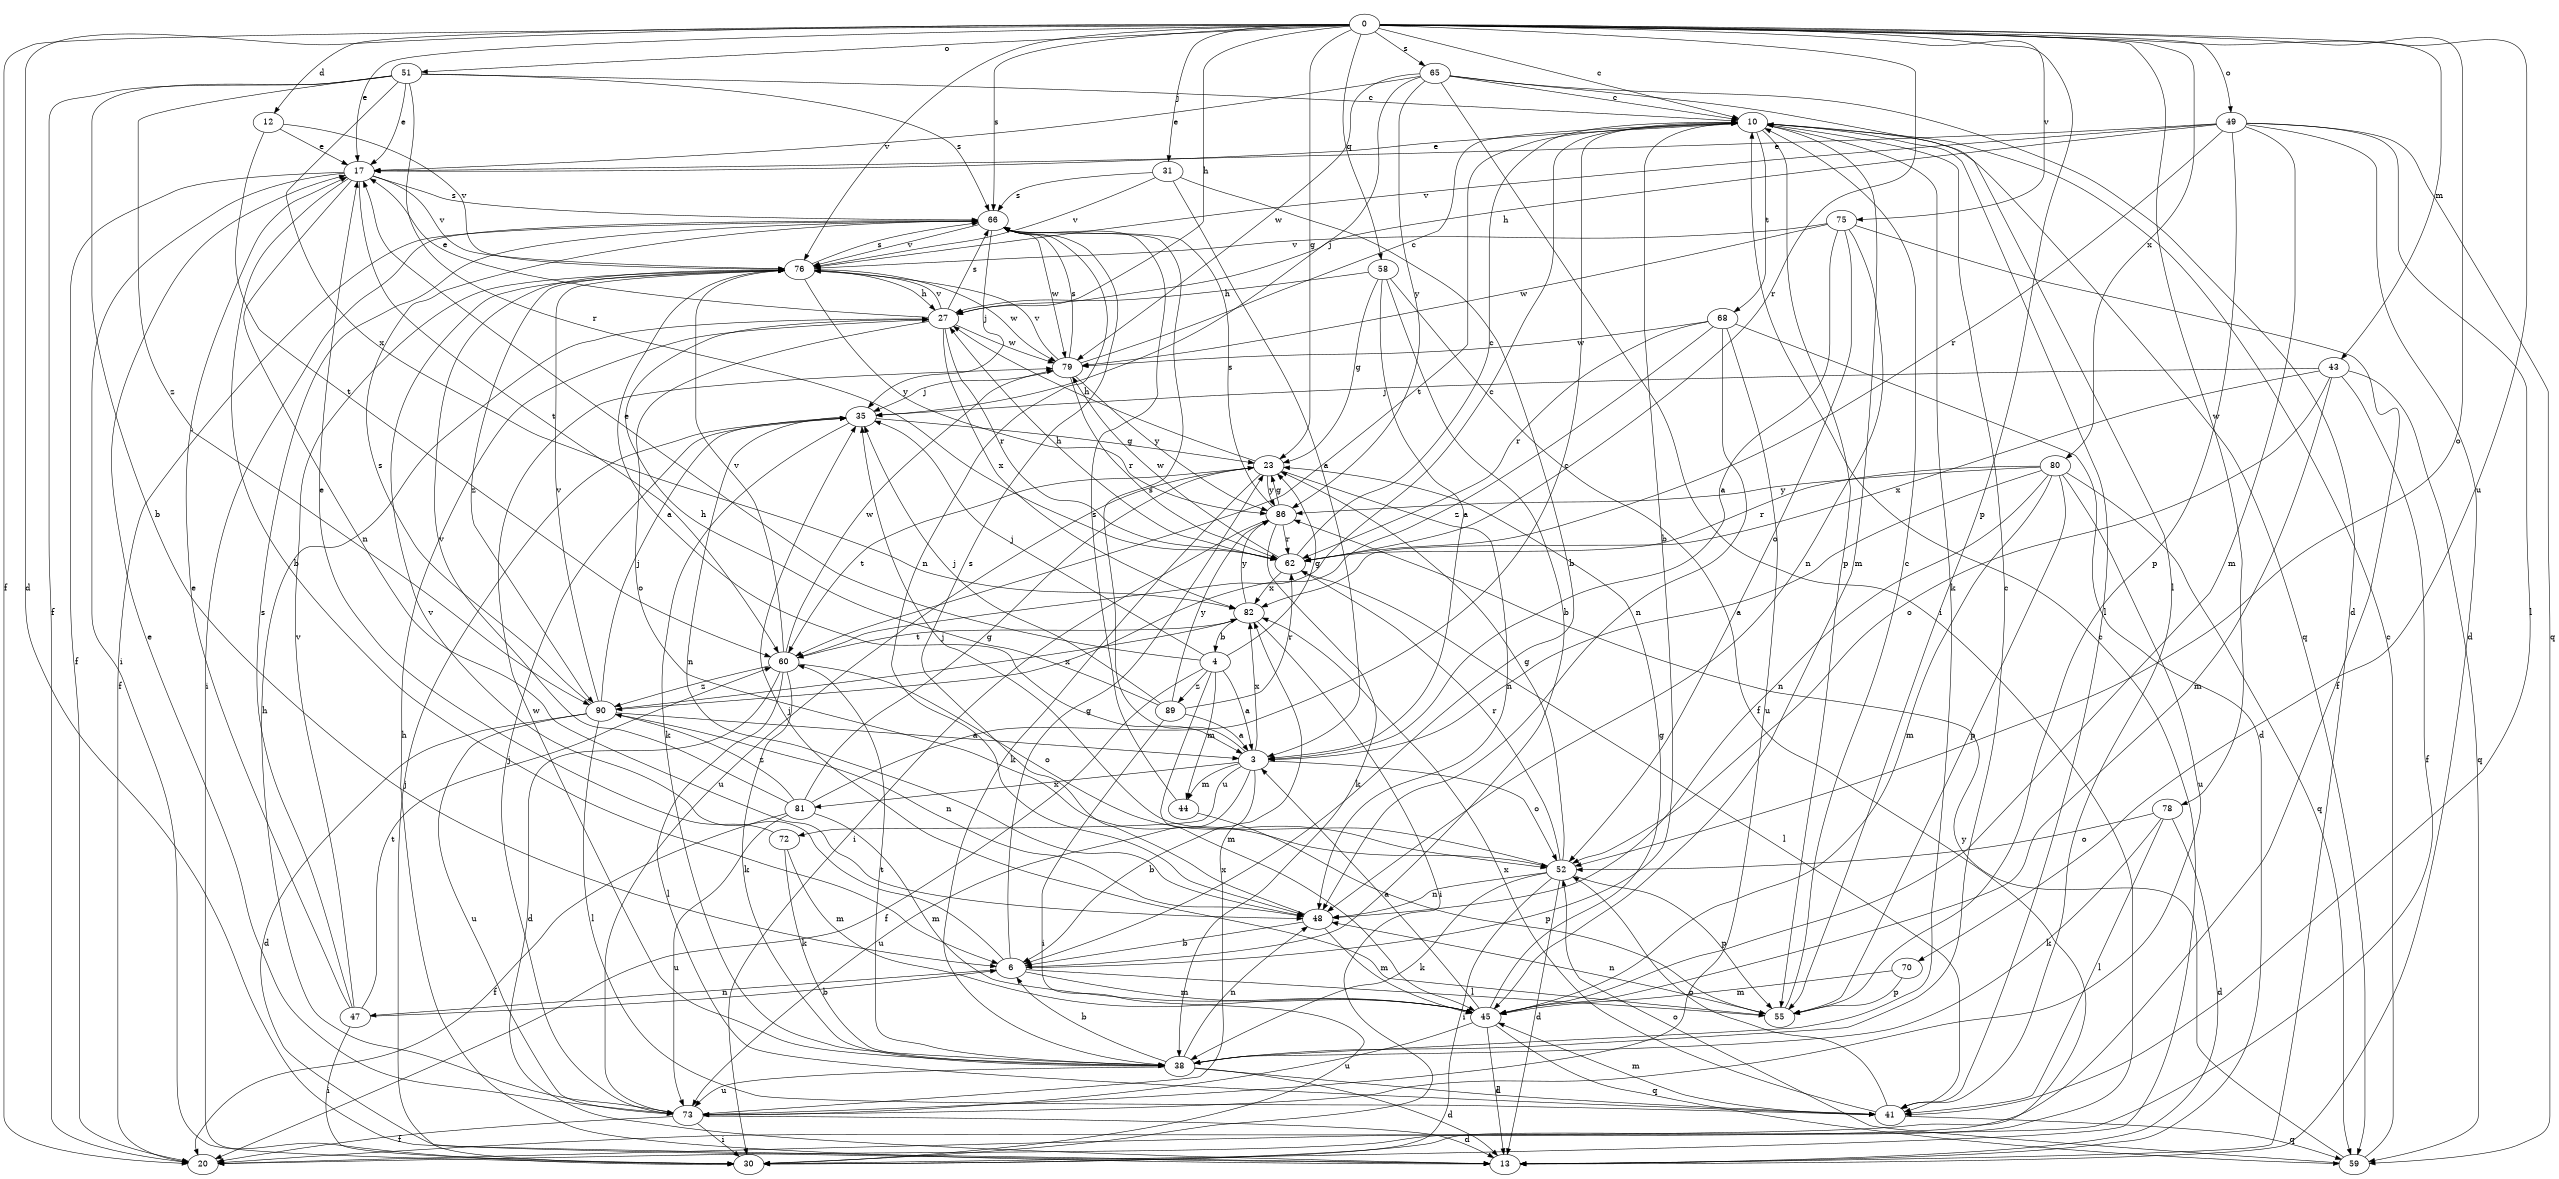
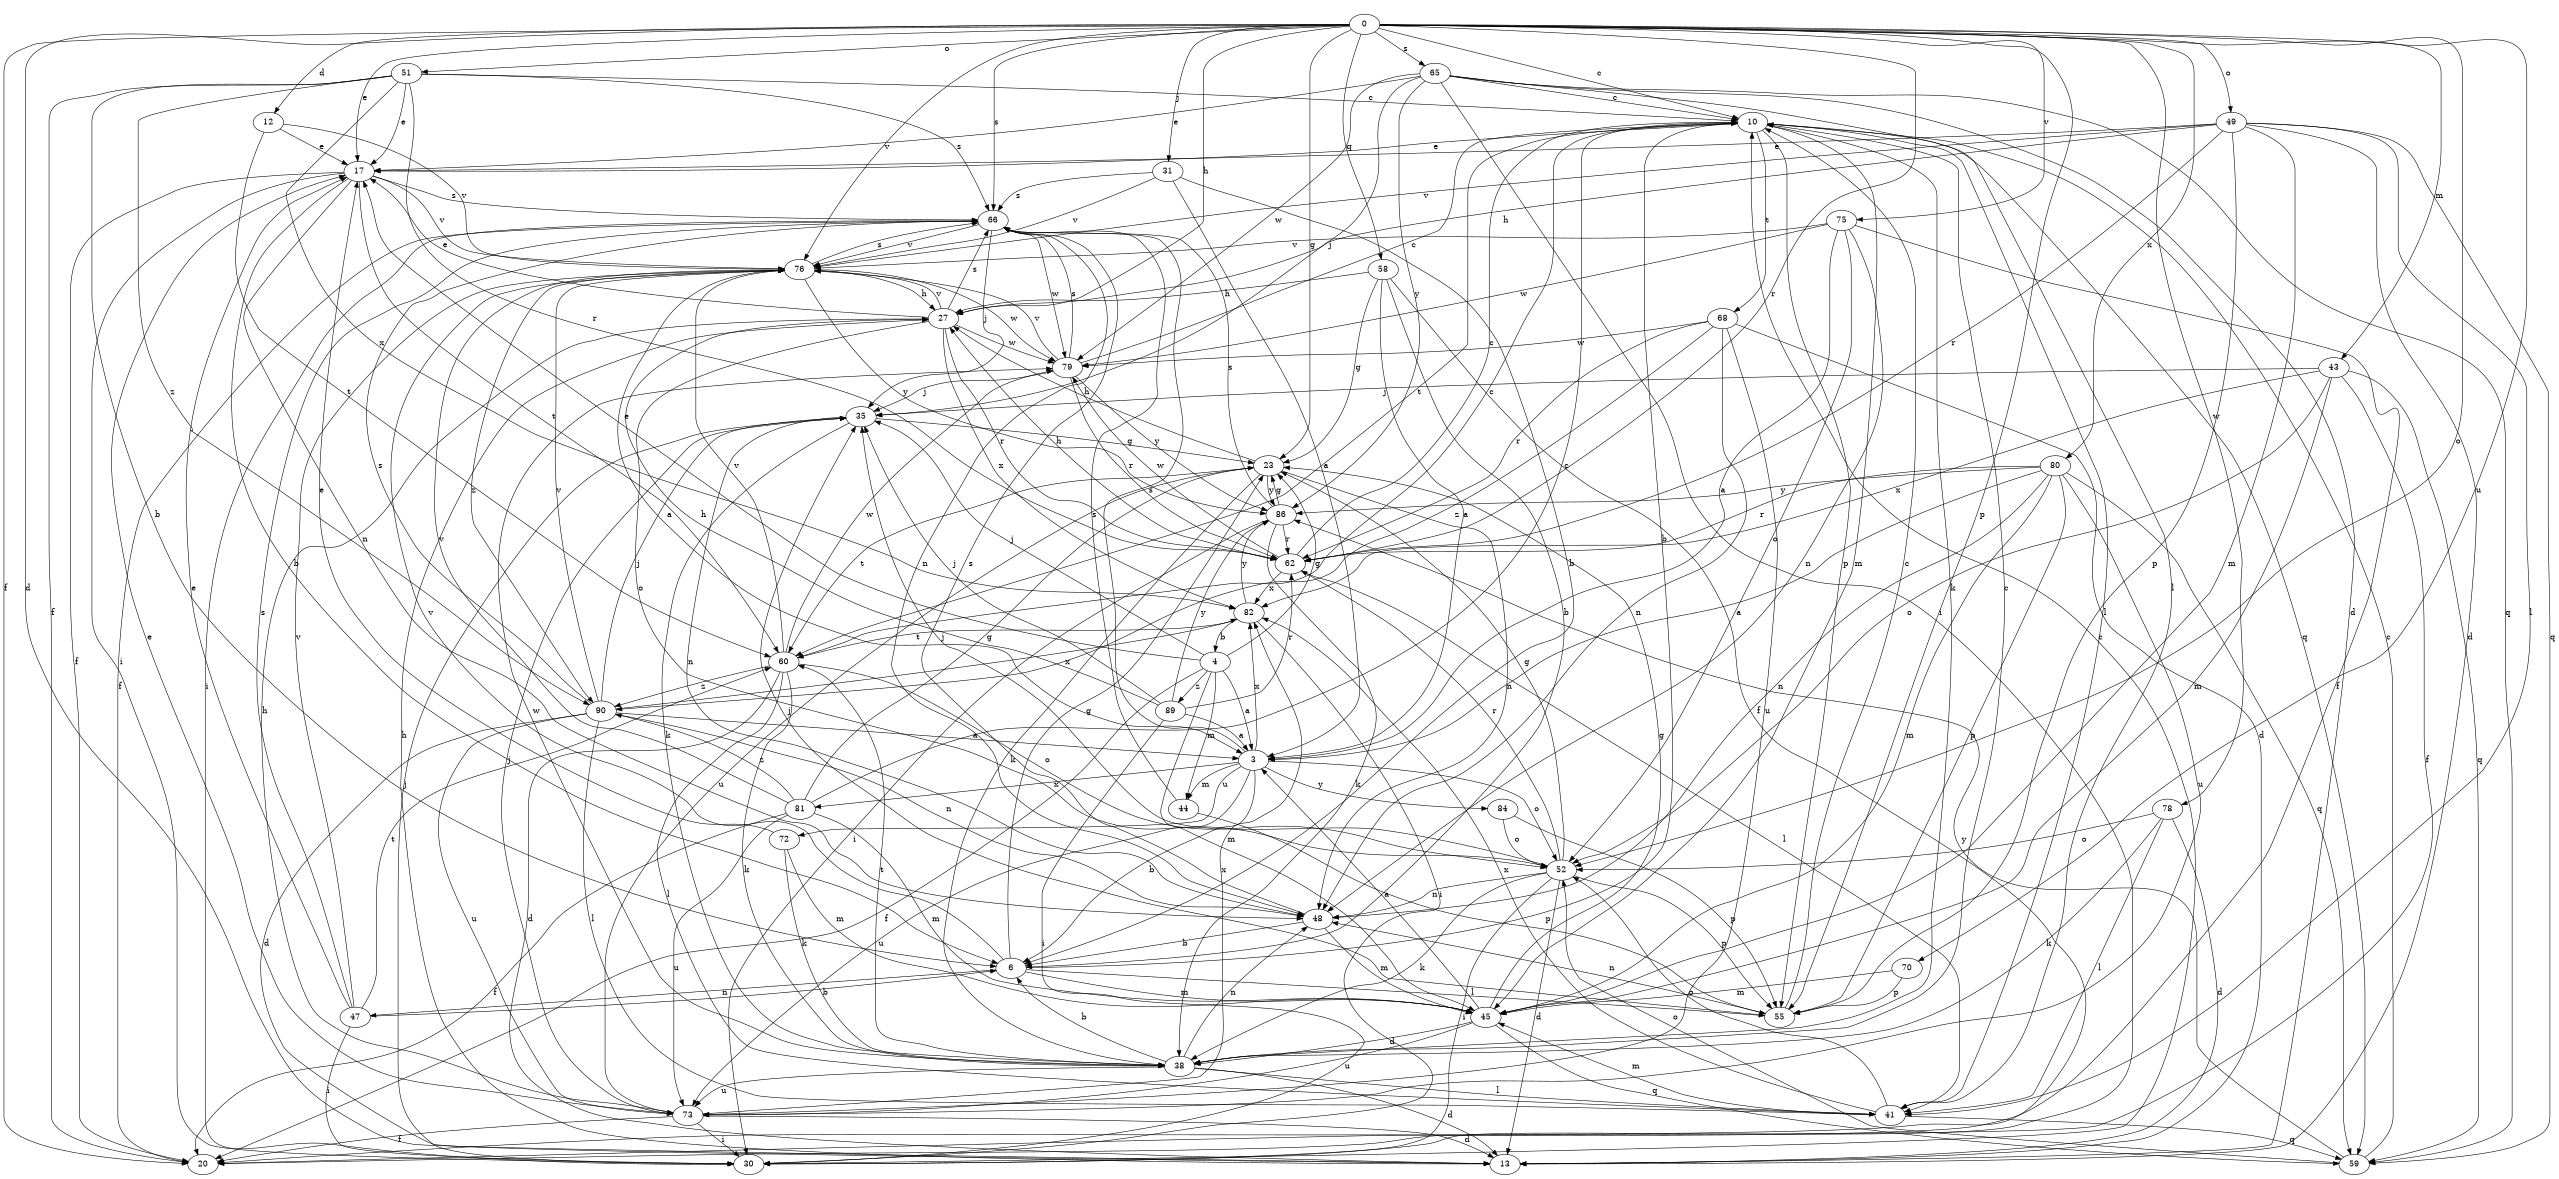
edge "65" -> "59": added, label "q"
node "84": added
edge "45" -> "13": now "45" -> "38"
